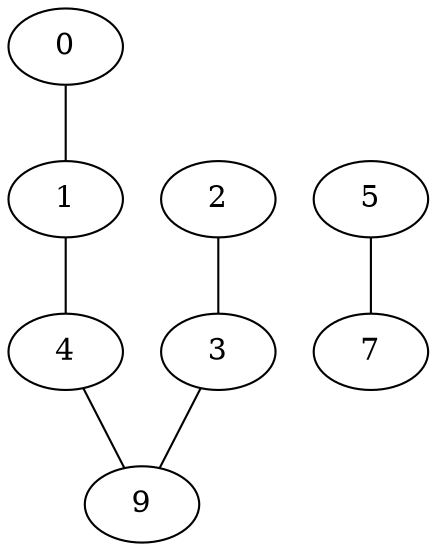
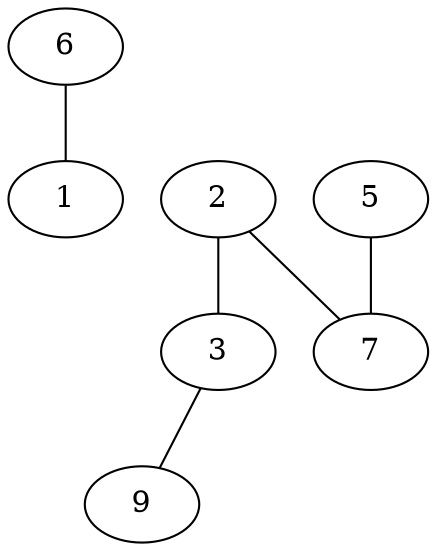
node "0": label "0" -> "6"
edge "2" -- "7": added
node "4": removed
